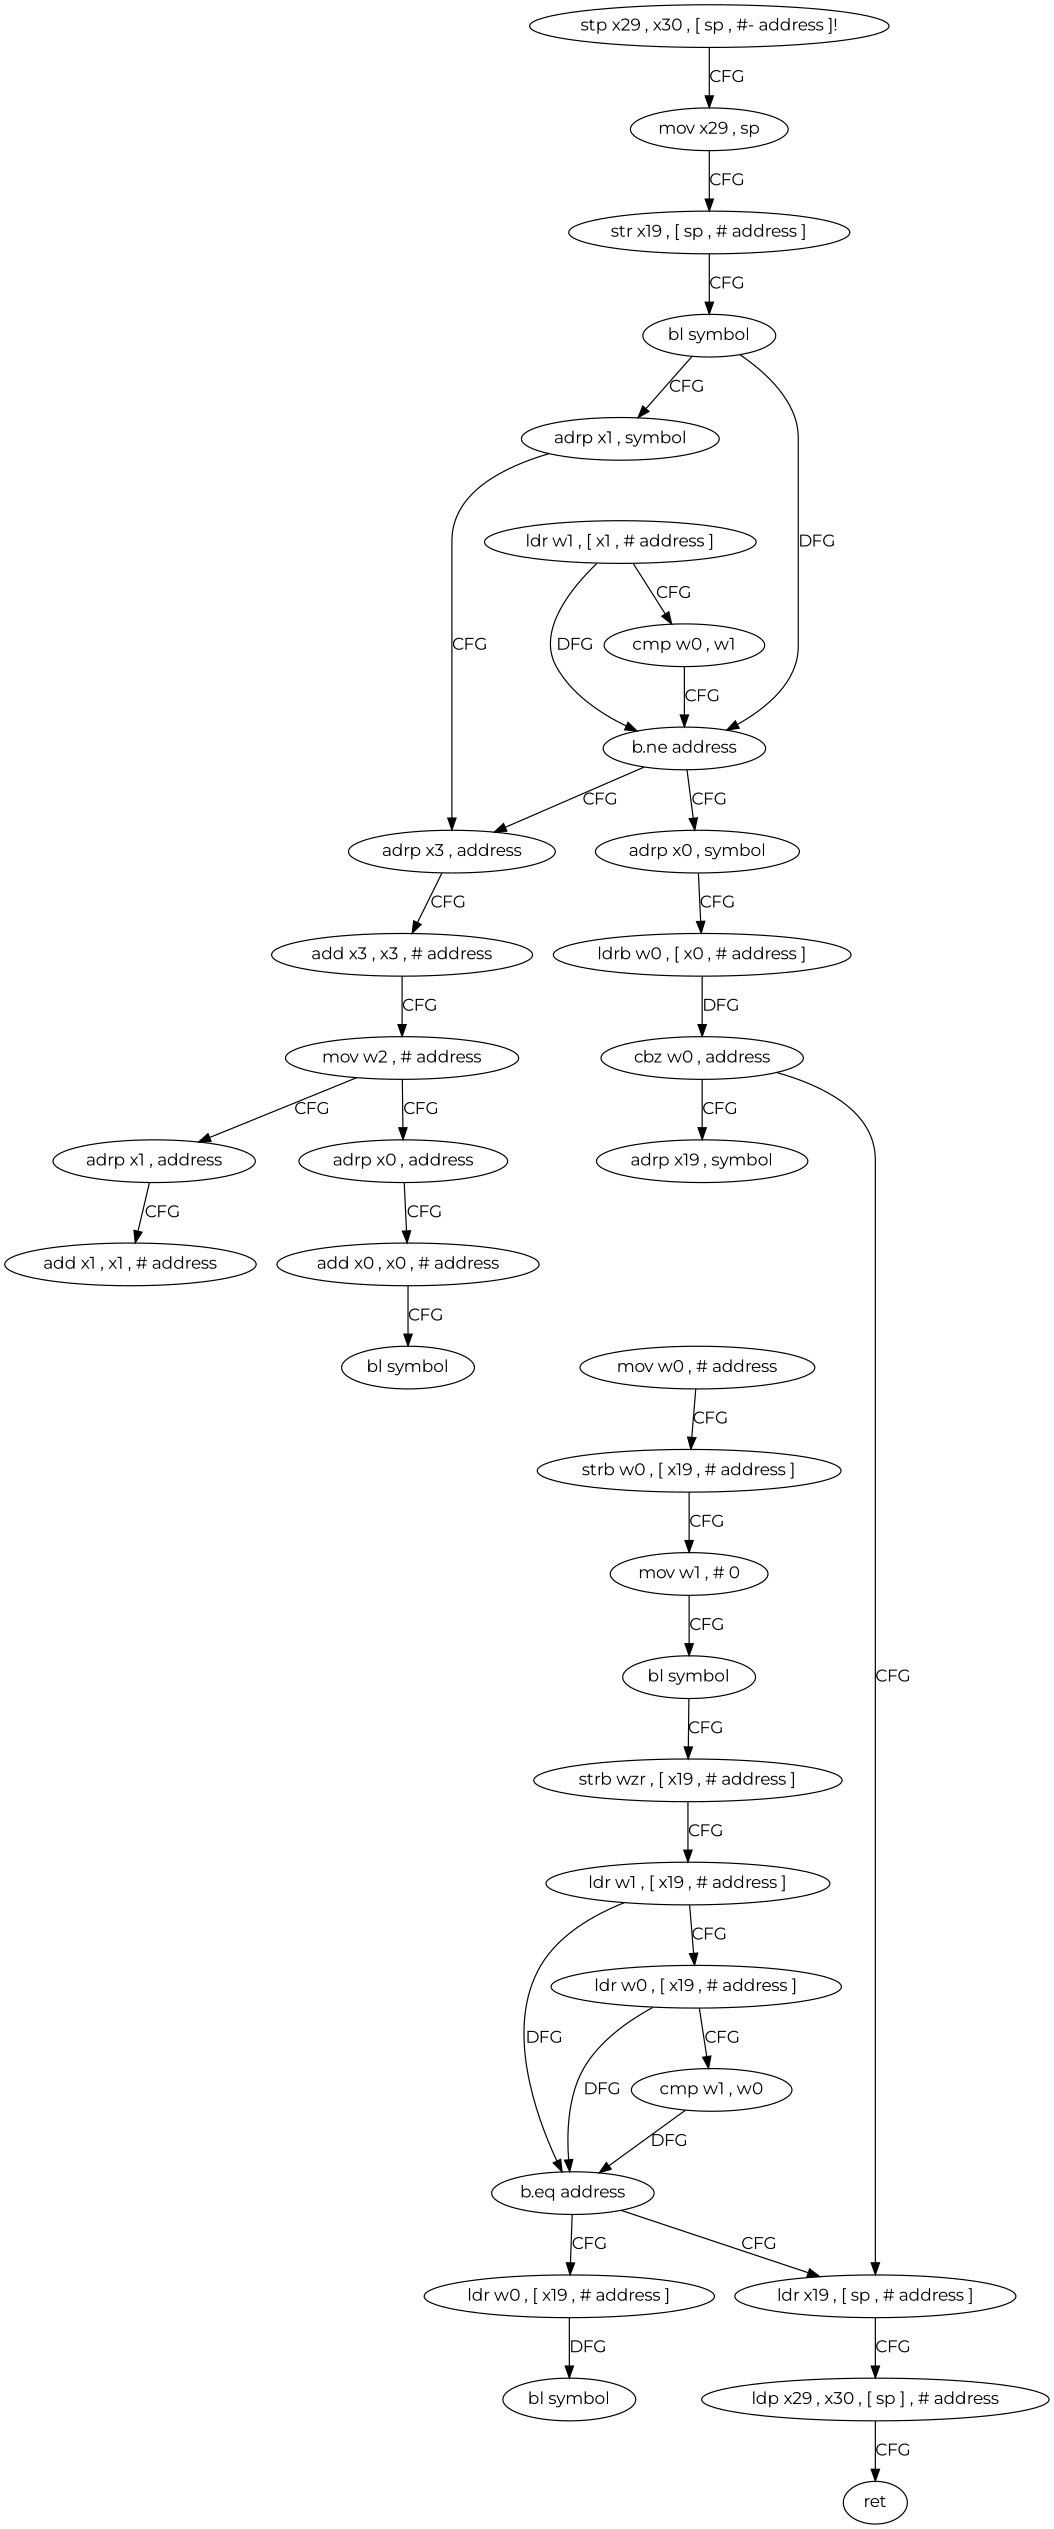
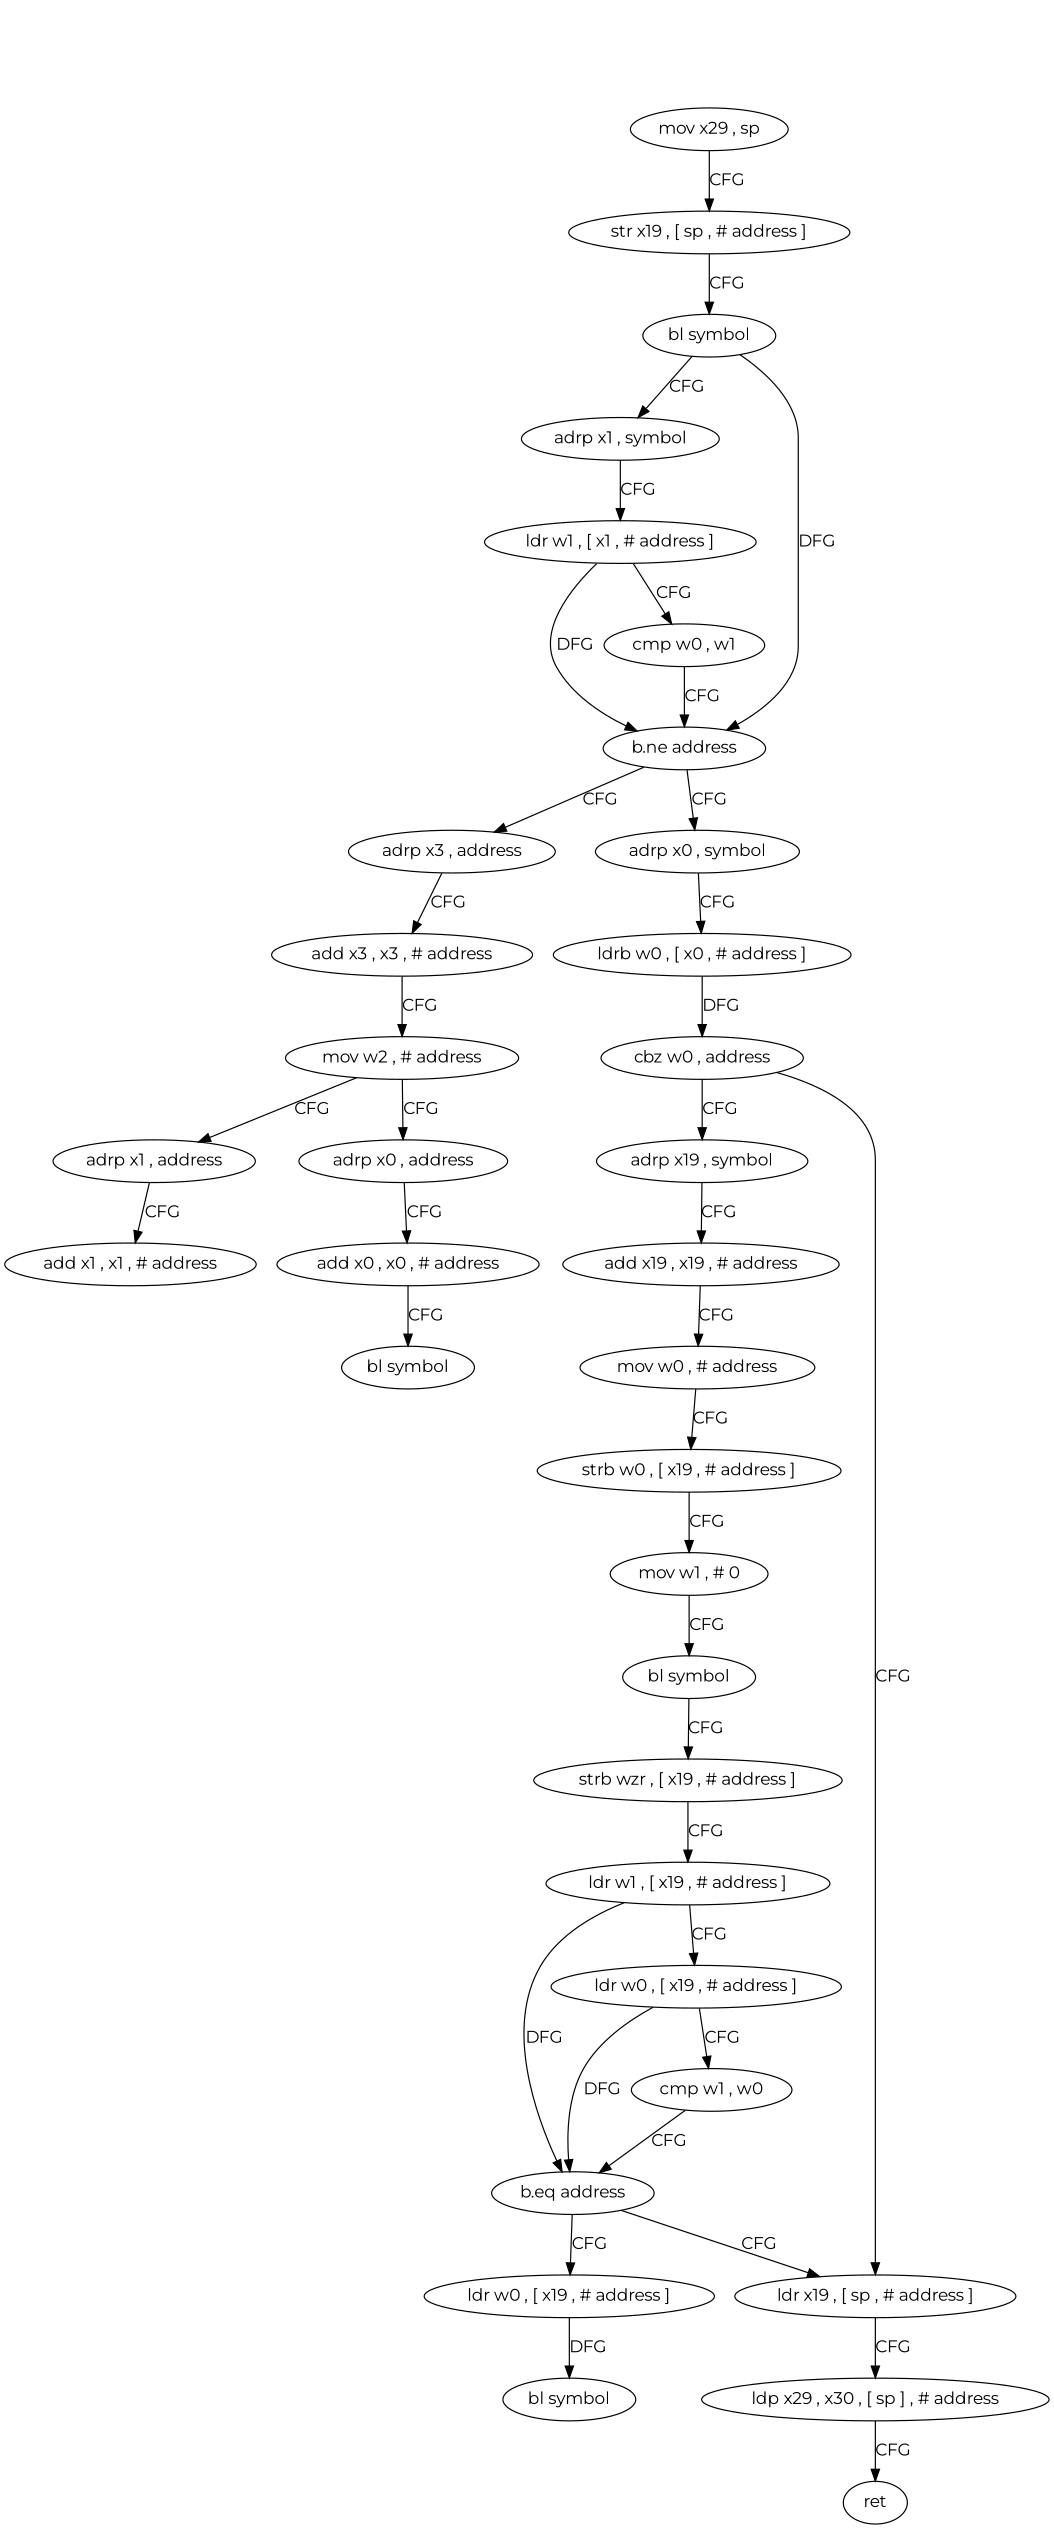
node "stp x29 , x30 , [ sp , #- address ]!": removed
edge "adrp x1 , symbol" -> "adrp x3 , address": now "adrp x1 , symbol" -> "ldr w1 , [ x1 , # address ]"
node "add x19 , x19 , # address": added
edge "cmp w1 , w0" -> "b.eq address": label "DFG" -> "CFG"
